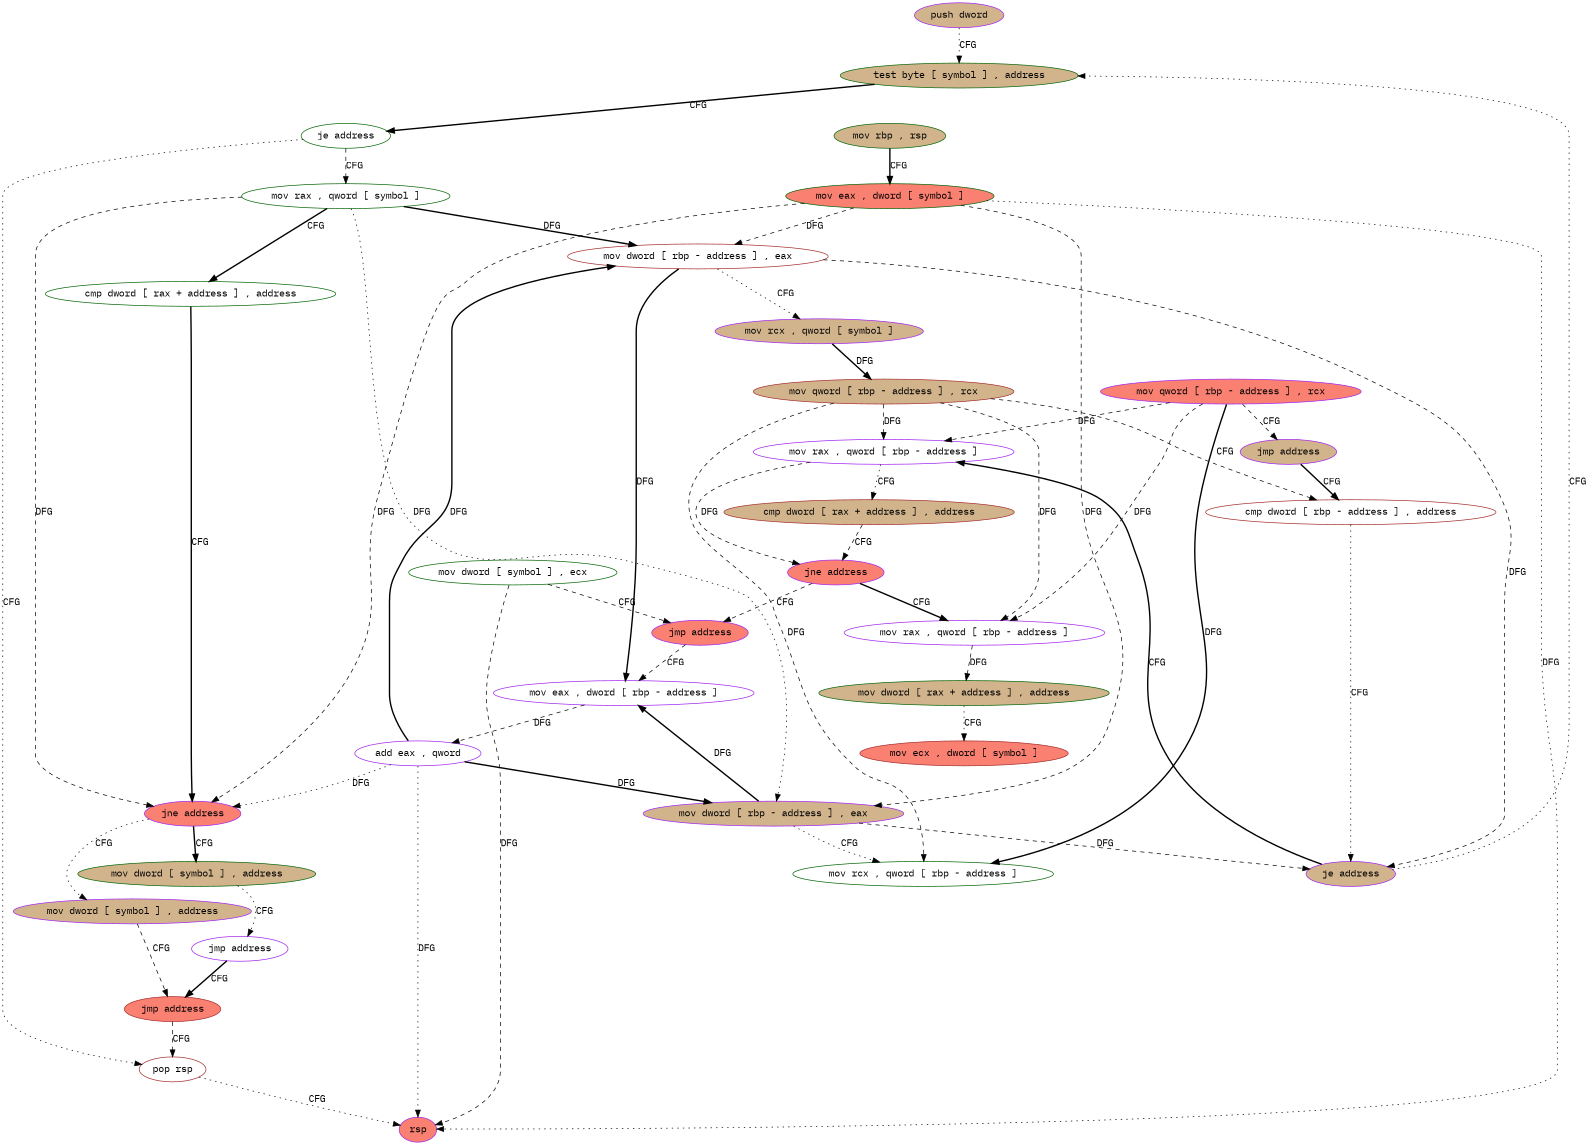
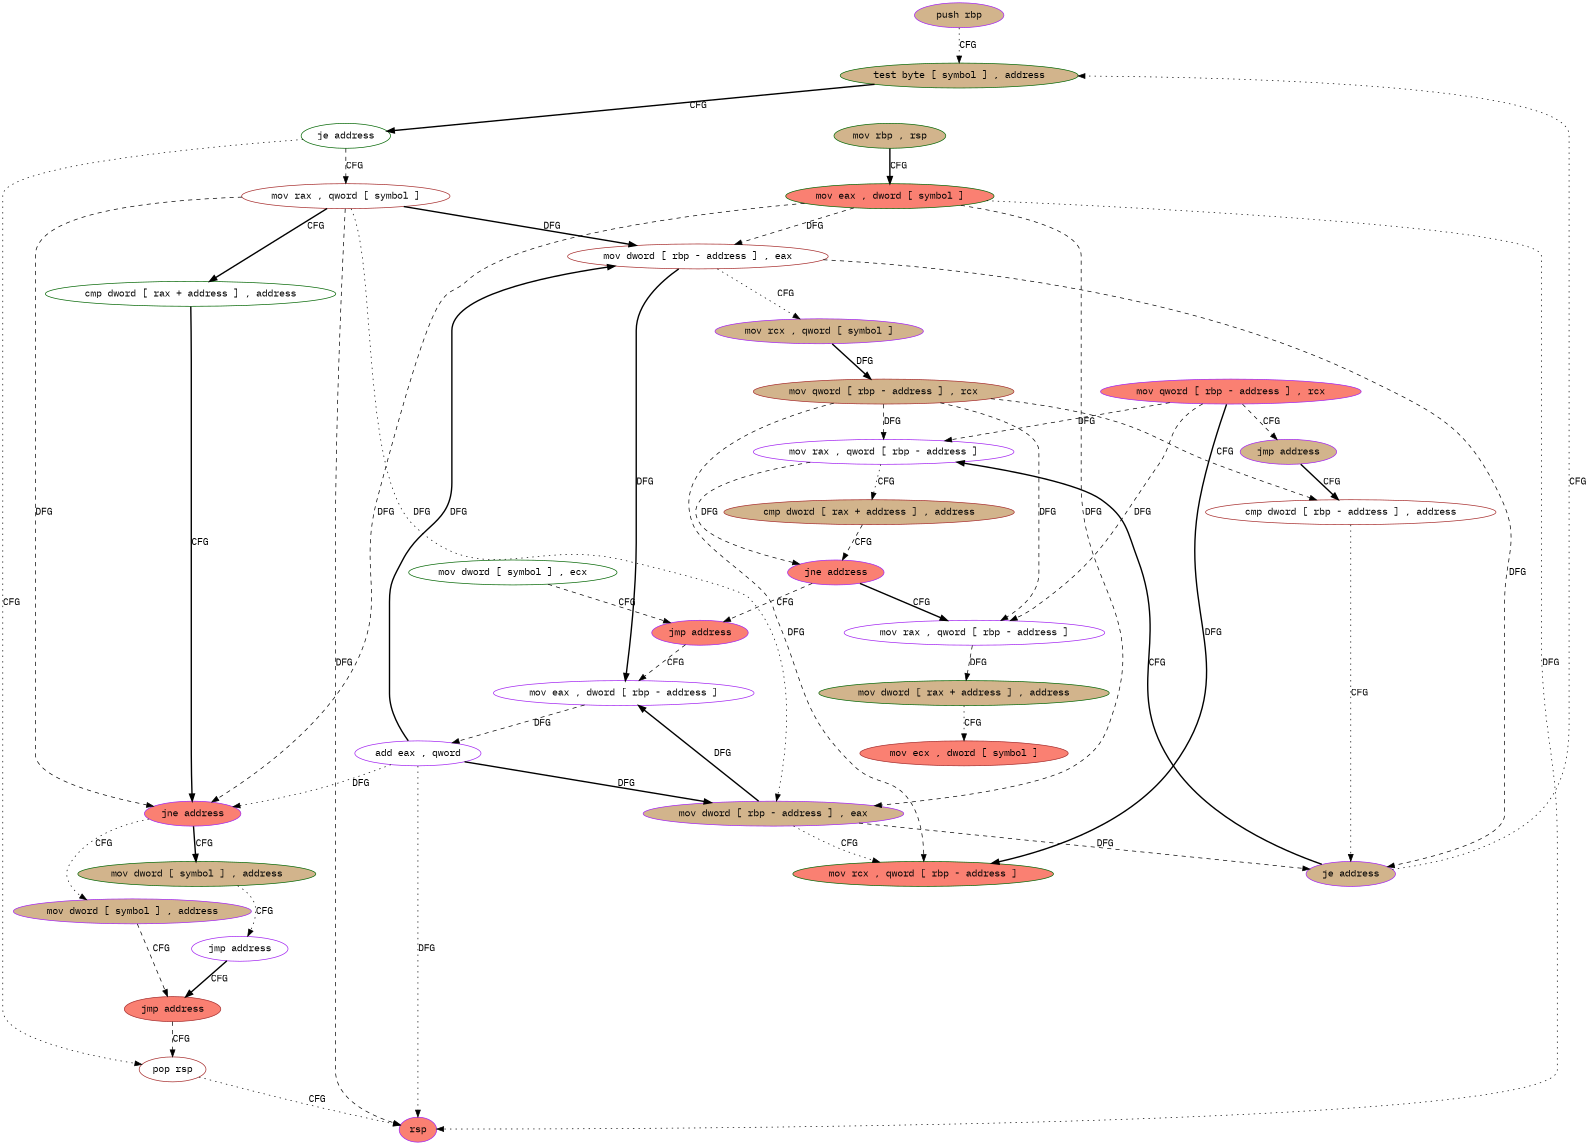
node "push dword": label "push dword" -> "push rbp"
node "mov rax , qword [ symbol ]": color darkgreen -> brown
edge "mov dword [ symbol ] , ecx" -> "rsp": now "mov rax , qword [ symbol ]" -> "rsp"
node "mov rcx , qword [ rbp - address ]": fillcolor white -> salmon
